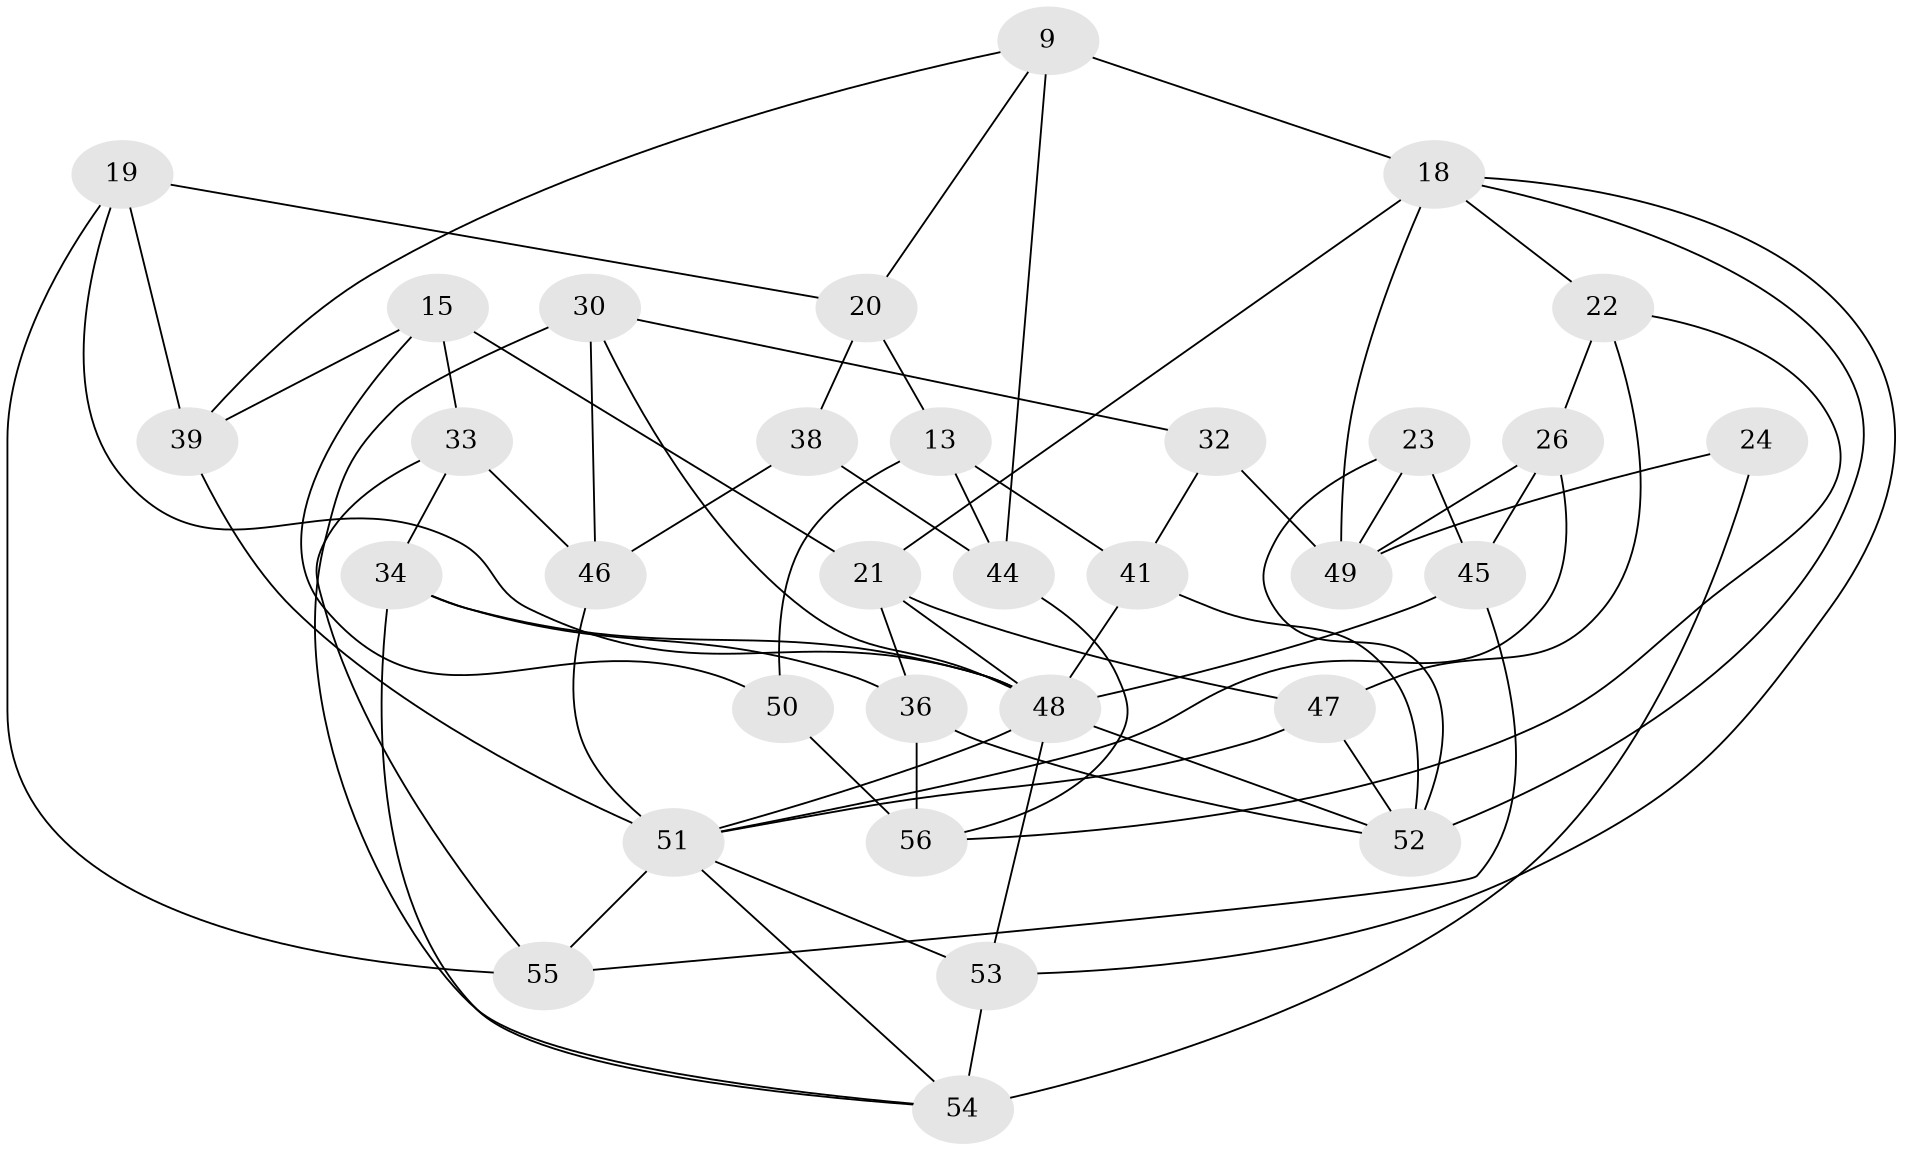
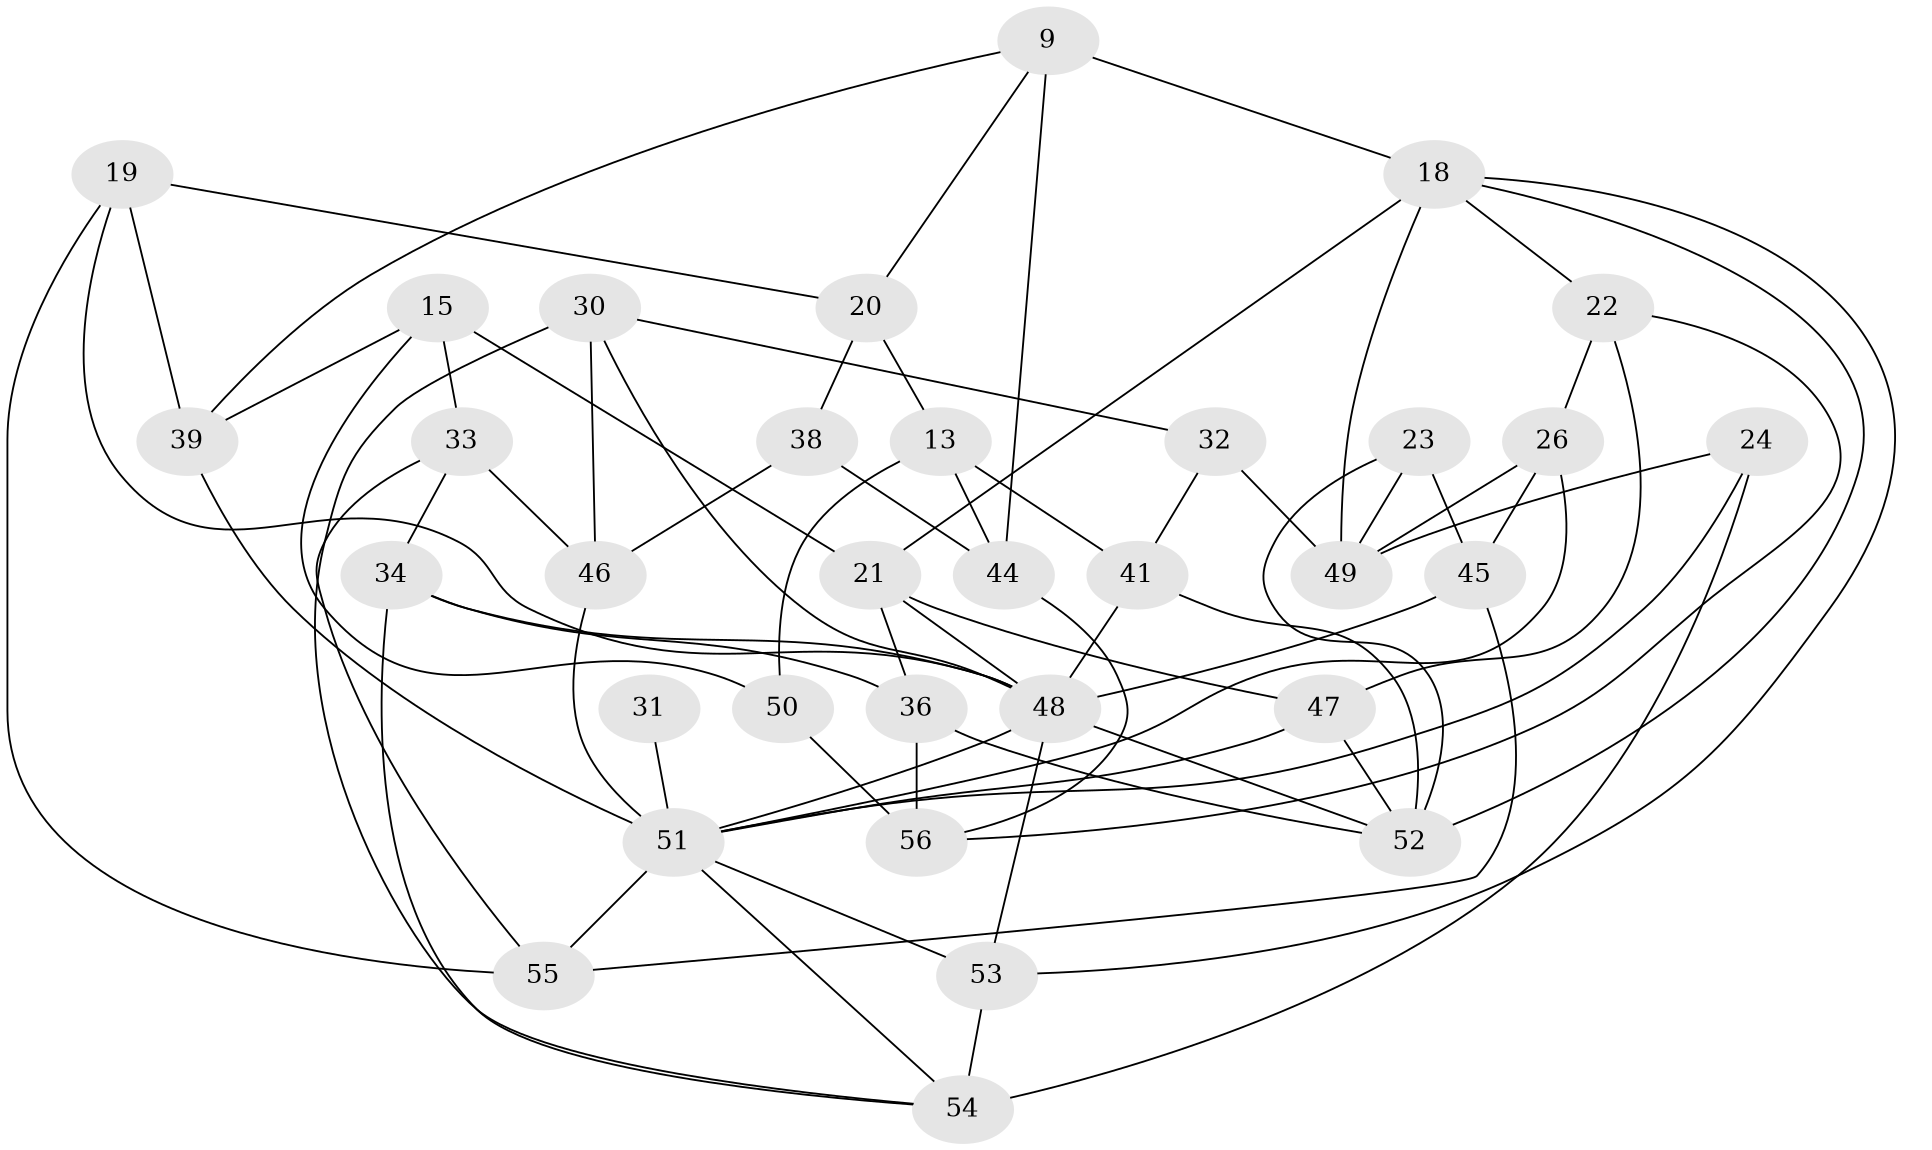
node "31": added
edge "24" -- "51": added
